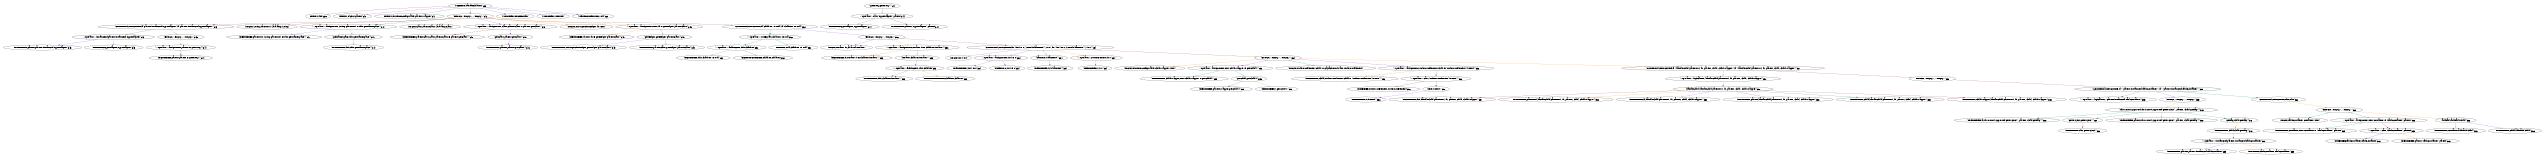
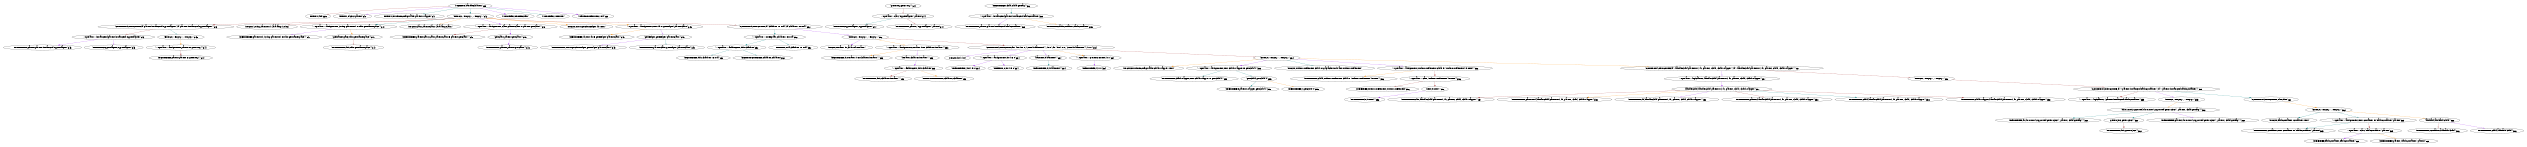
node "(getTag,child.getTag())": removed
